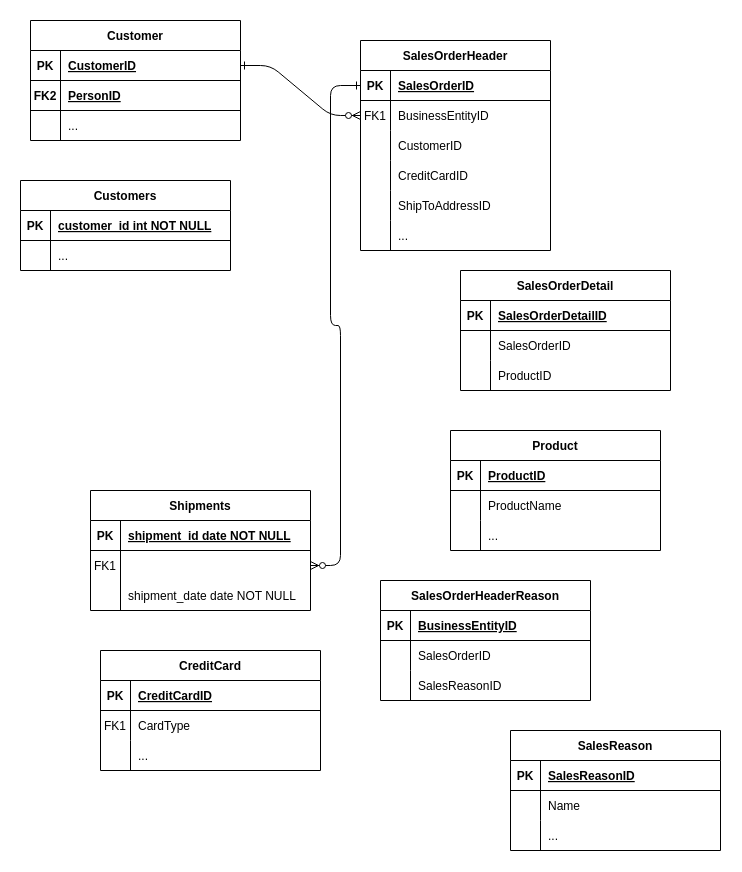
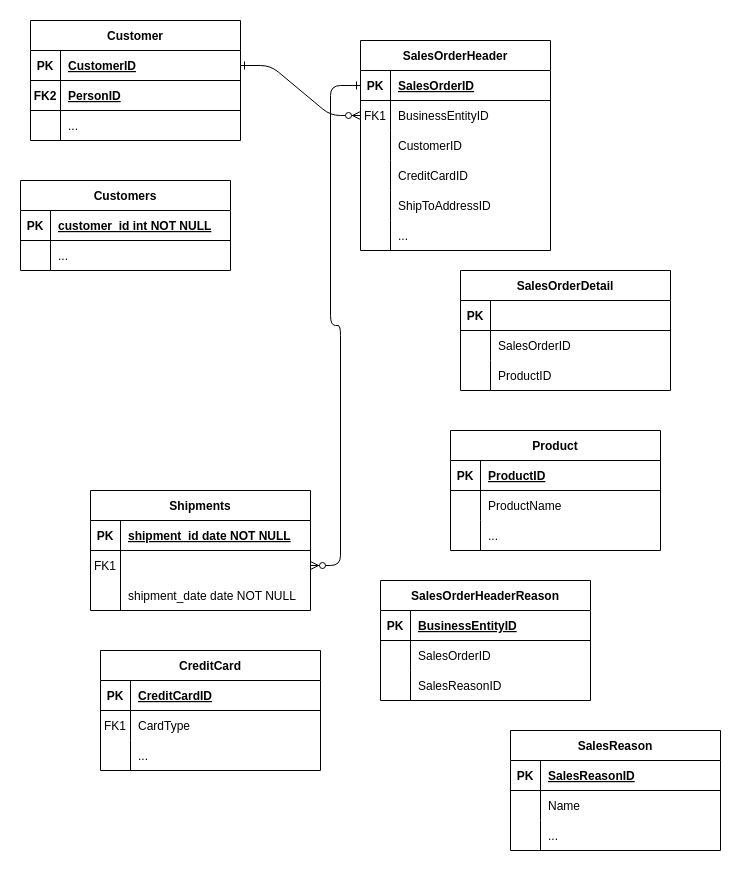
node "SalesOrderDetailID": removed
